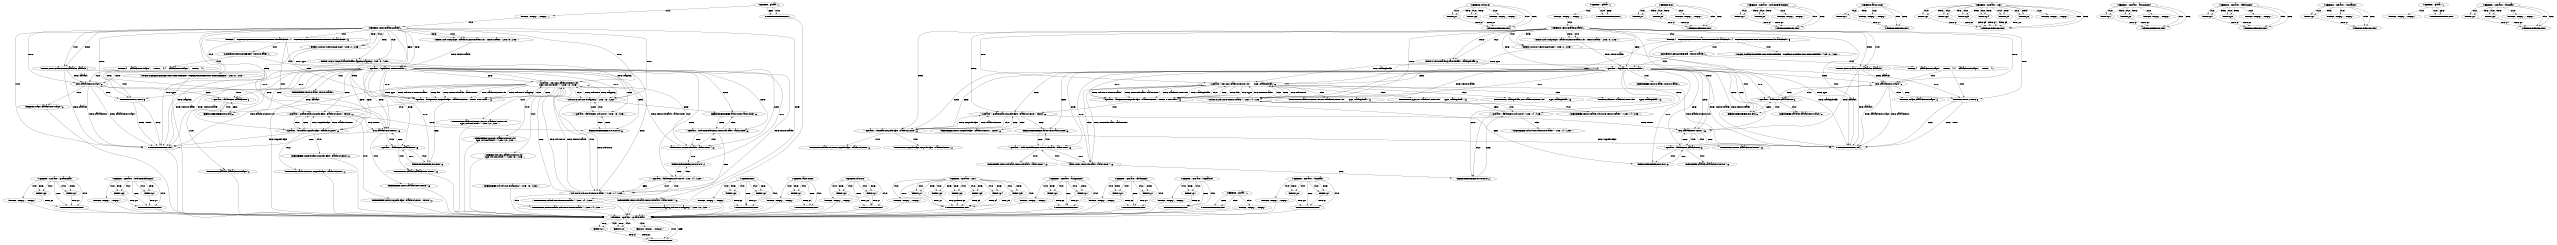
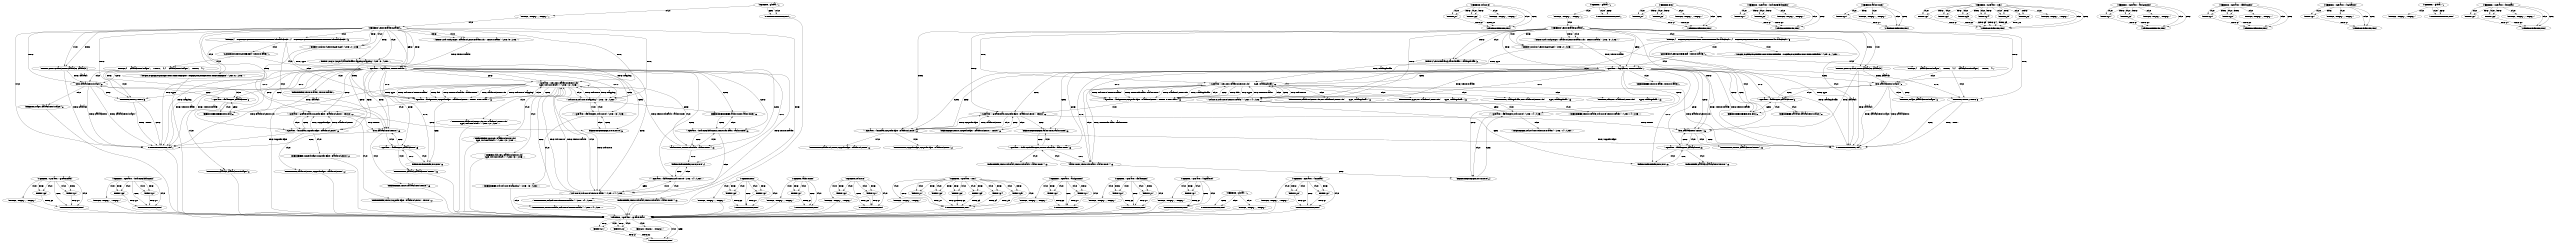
edge "<(std.move,std::move(mapping))<SUB>13</SUB>>" -> "<(<operator>.fieldAccess,std::move)<SUB>13</SUB>>": label "CDG: " -> "AST: "
edge "<(<operator>.fieldAccess,std::move)<SUB>13</SUB>>" -> "<(IDENTIFIER,std,std::move(mapping))<SUB>13</SUB>>": added, label "AST:"
node "<(IDENTIFIER,mapping,std::move(mapping))<SUB>13</SUB>>": removed
